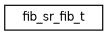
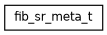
node "fib_sr_fib_t": label "fib_sr_fib_t" -> "fib_sr_meta_t"
